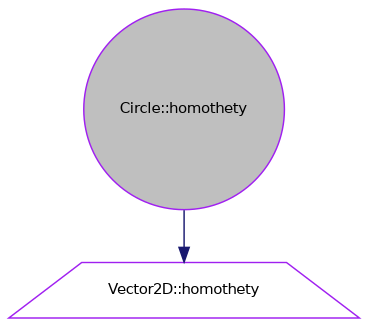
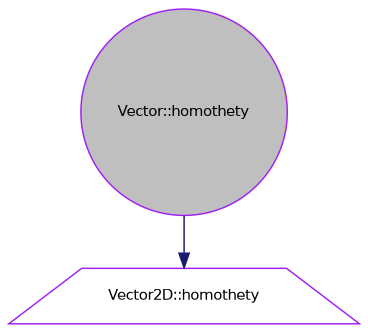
node "Circle::homothety": label "Circle::homothety" -> "Vector::homothety"
